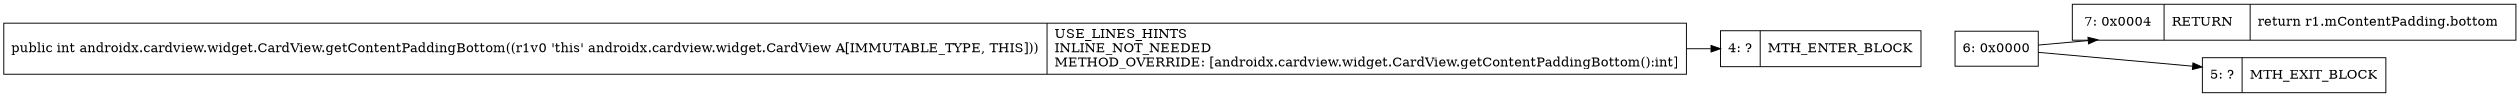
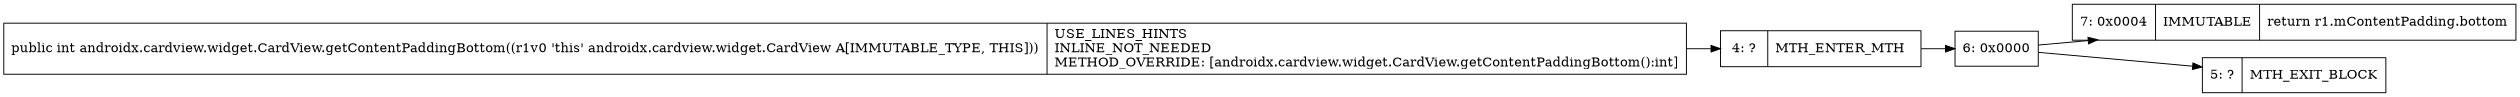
node "7: 0x0004": text "RETURN" -> "IMMUTABLE"
node "4: ?": text "MTH_ENTER_BLOCK" -> "MTH_ENTER_MTH"
edge "4: ?" -> "6: 0x0000": added
